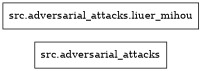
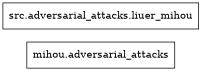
node "src.adversarial_attacks": label "src.adversarial_attacks" -> "mihou.adversarial_attacks"
